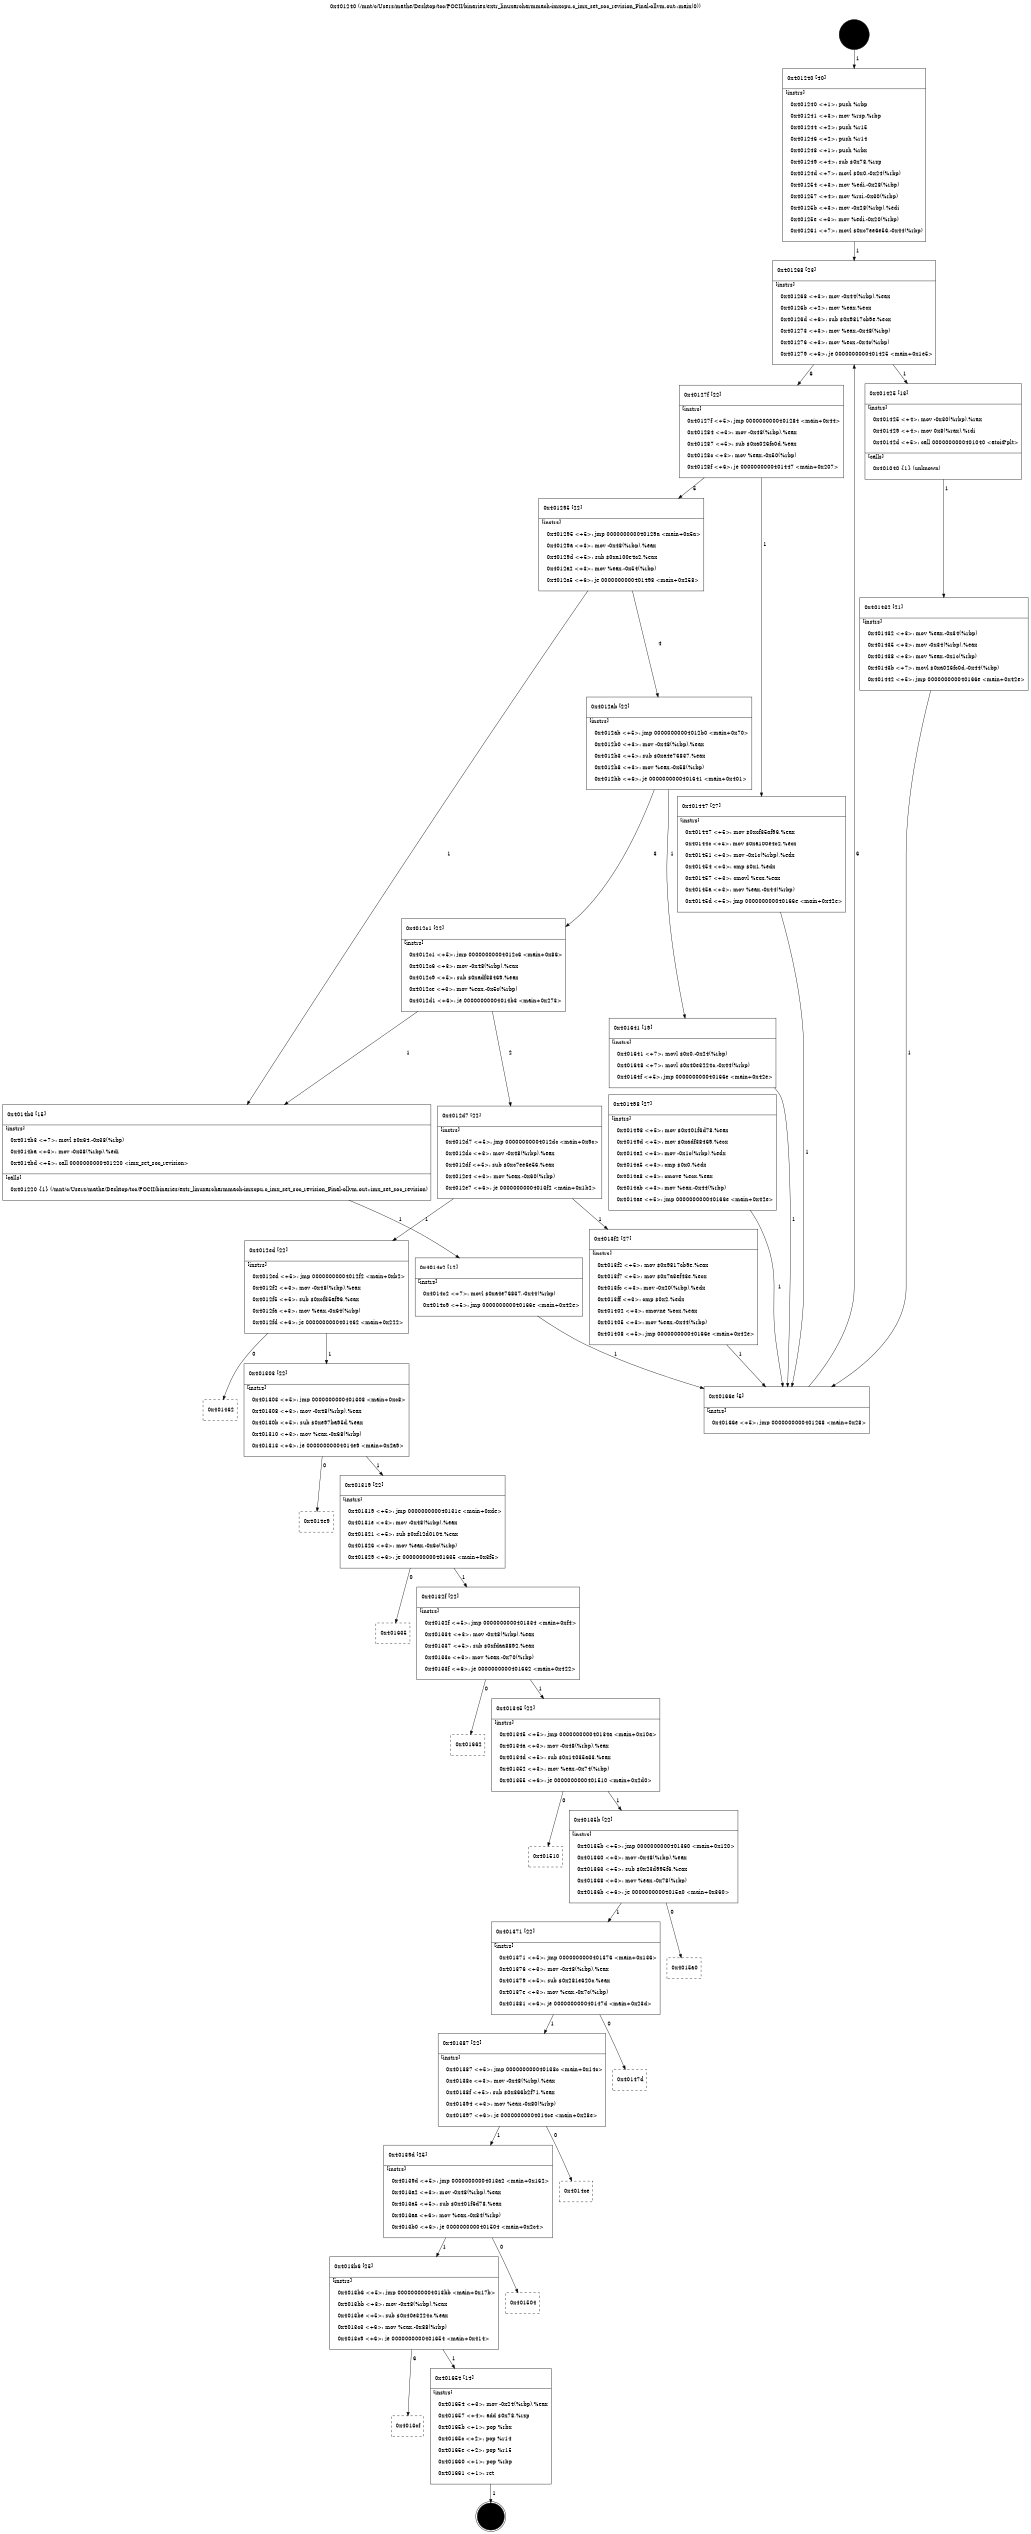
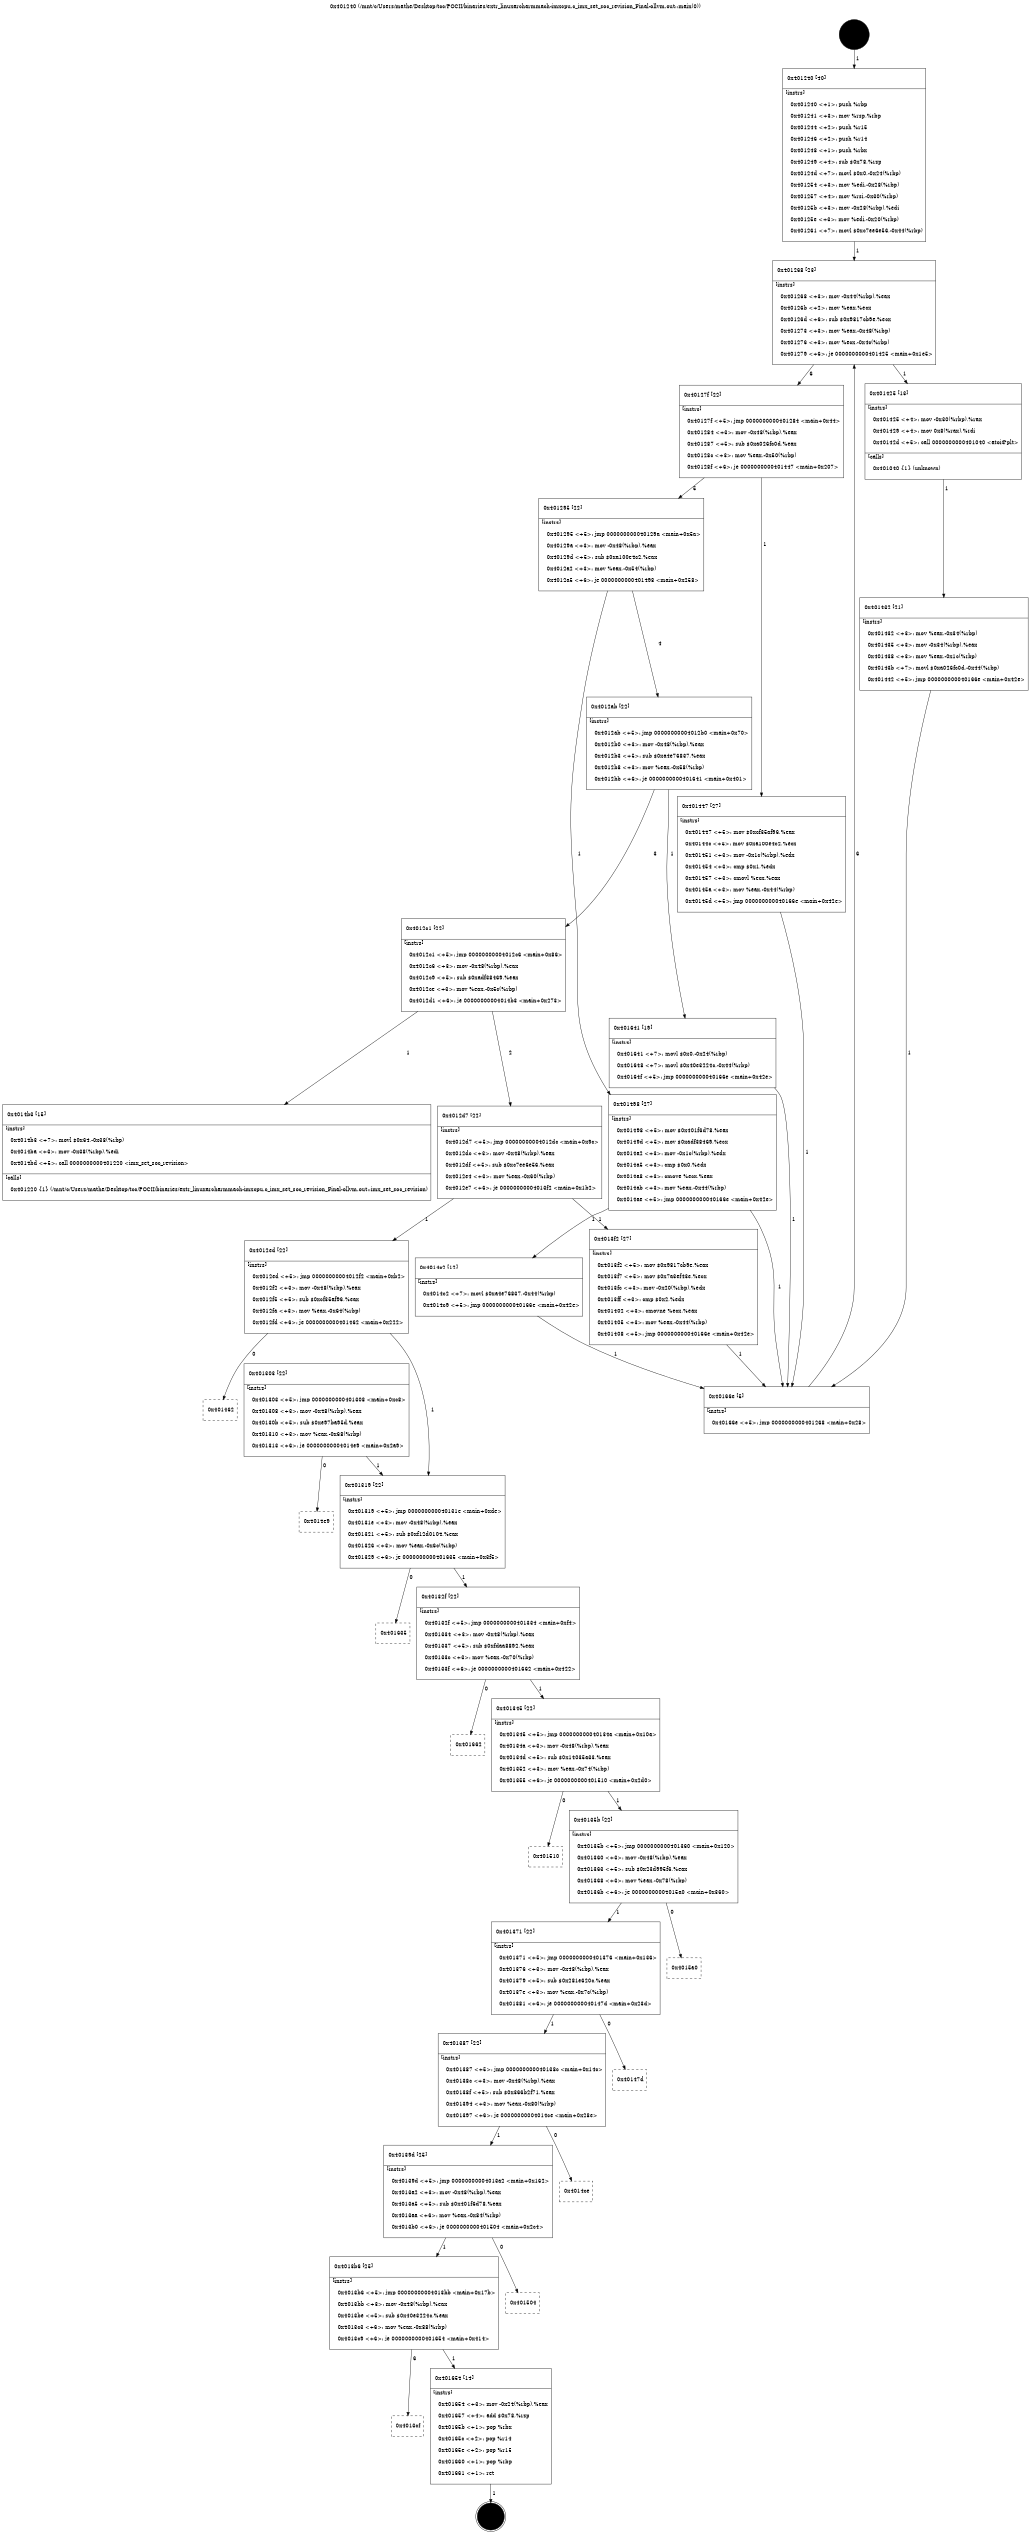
edge "0x401295 [22]" -> "0x4014b3 [15]": now "0x401295 [22]" -> "0x401498 [27]"
edge "0x4014b3 [15]" -> "0x4014c2 [12]": now "0x401498 [27]" -> "0x4014c2 [12]"
edge "0x4012ed [22]" -> "0x401303 [22]": now "0x4012ed [22]" -> "0x401319 [22]"
